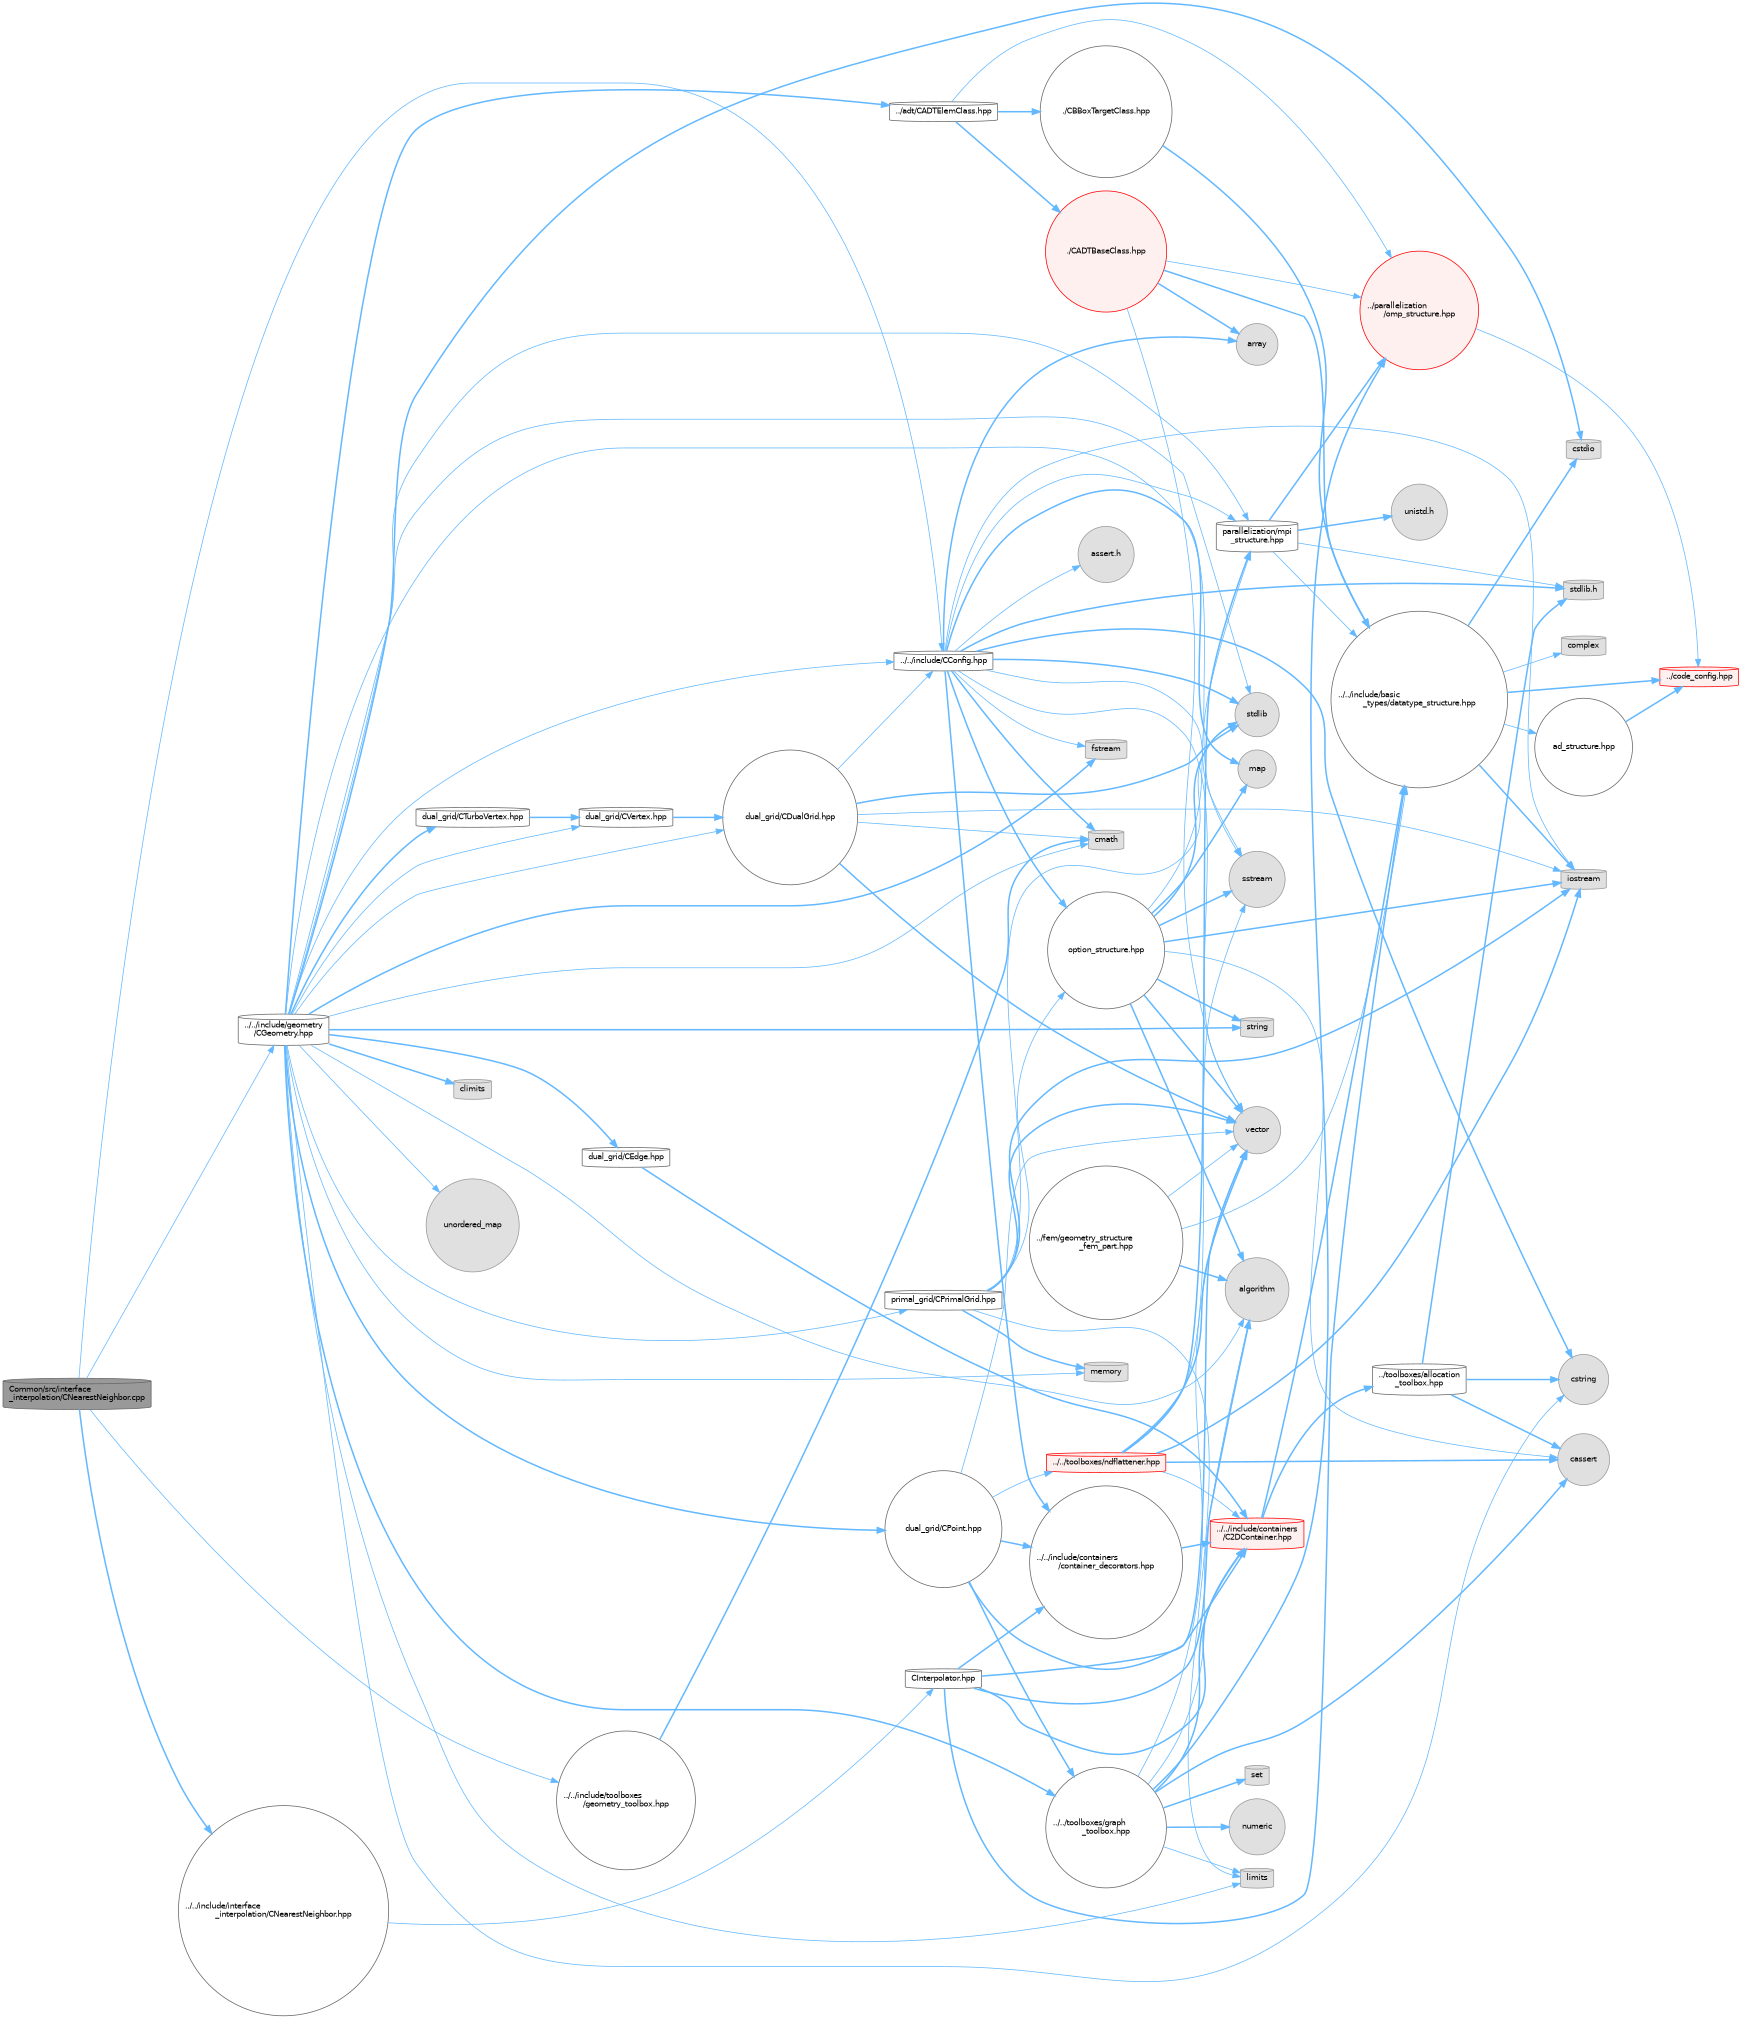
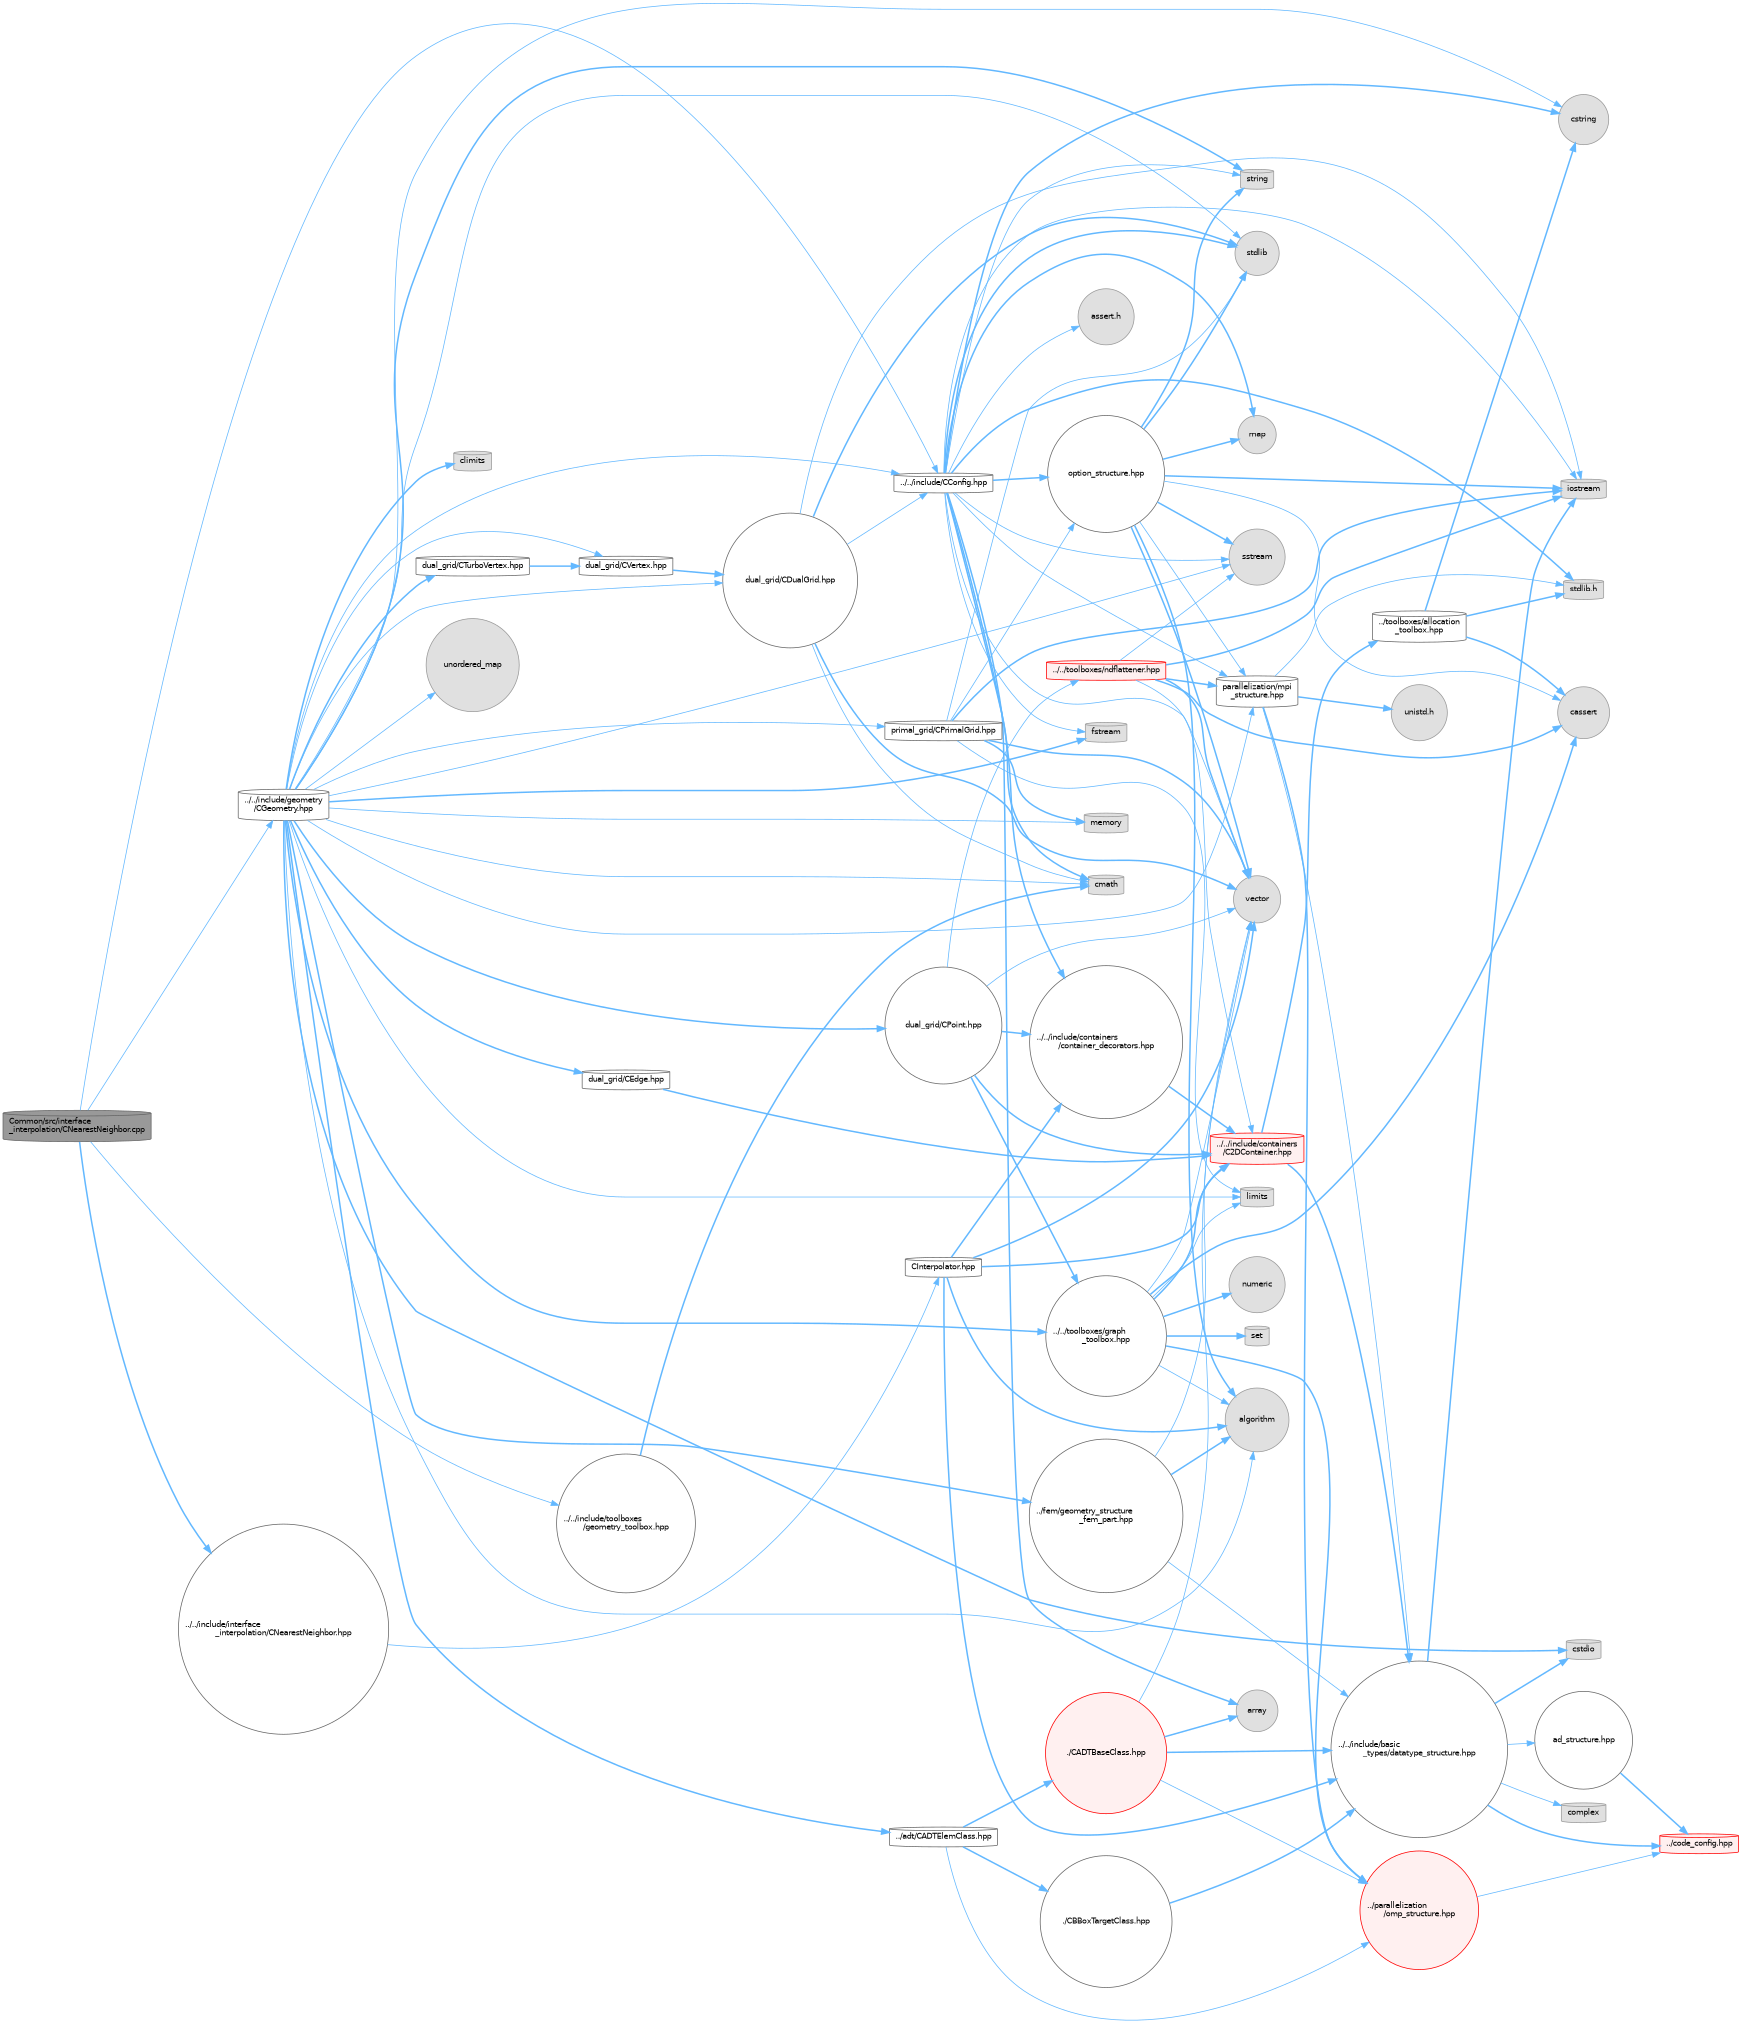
edge "../../include/CConfig.hpp" -> "string": added
edge "../../include/geometry /CGeometry.hpp" -> "../fem/geometry_structure _fem_part.hpp": added
